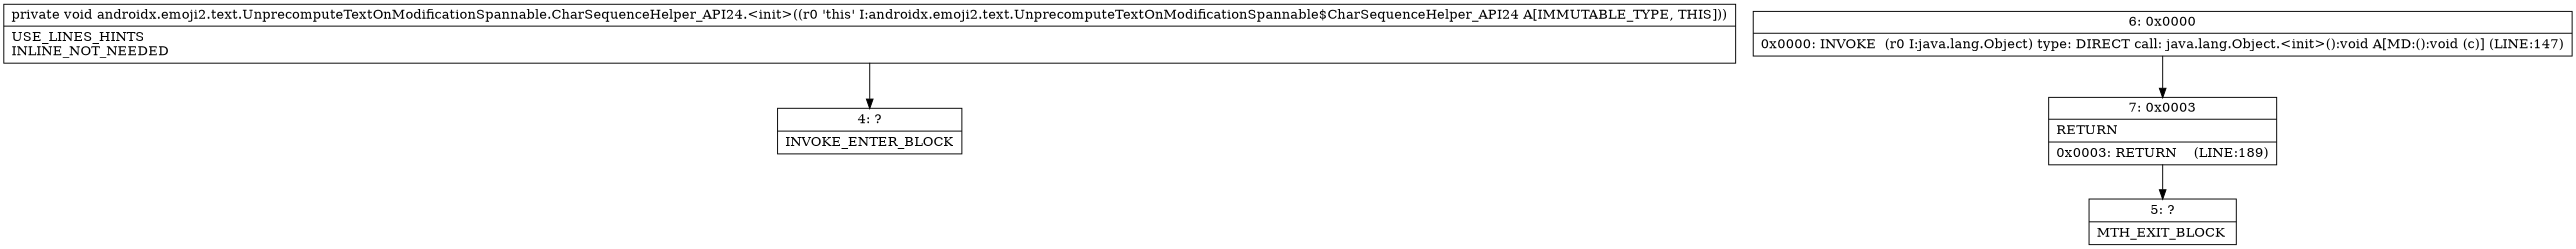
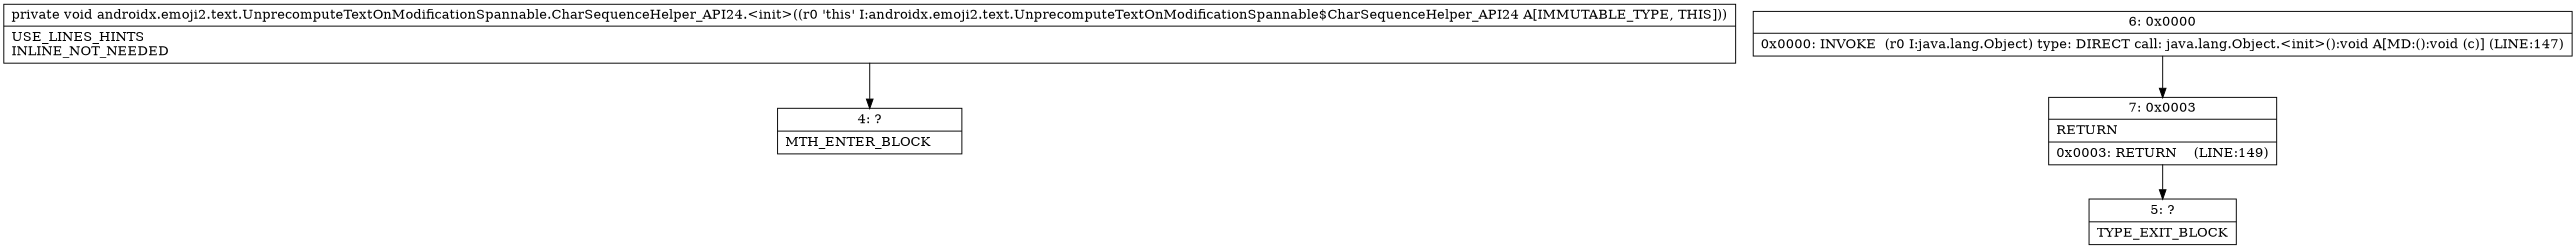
node "4: ?": text "INVOKE_ENTER_BLOCK" -> "MTH_ENTER_BLOCK"
node "7: 0x0003": text "0x0003: RETURN    (LINE:189)" -> "0x0003: RETURN    (LINE:149)"
node "5: ?": text "MTH_EXIT_BLOCK" -> "TYPE_EXIT_BLOCK"
